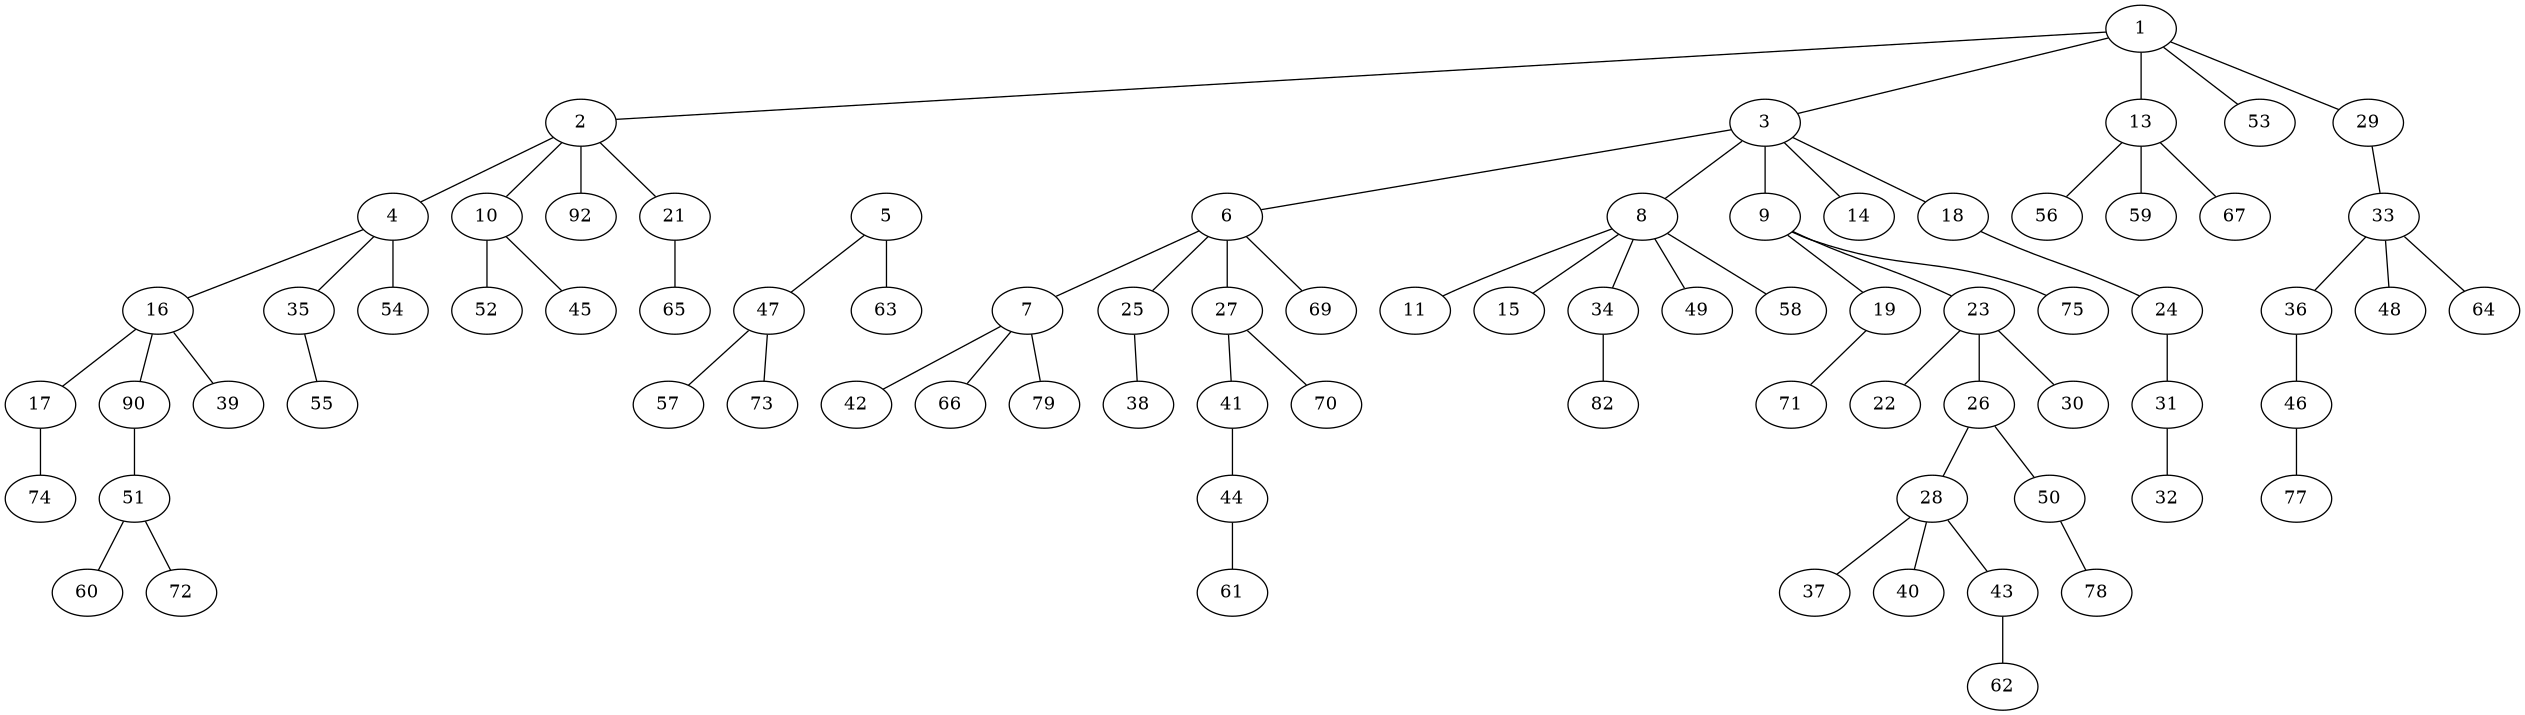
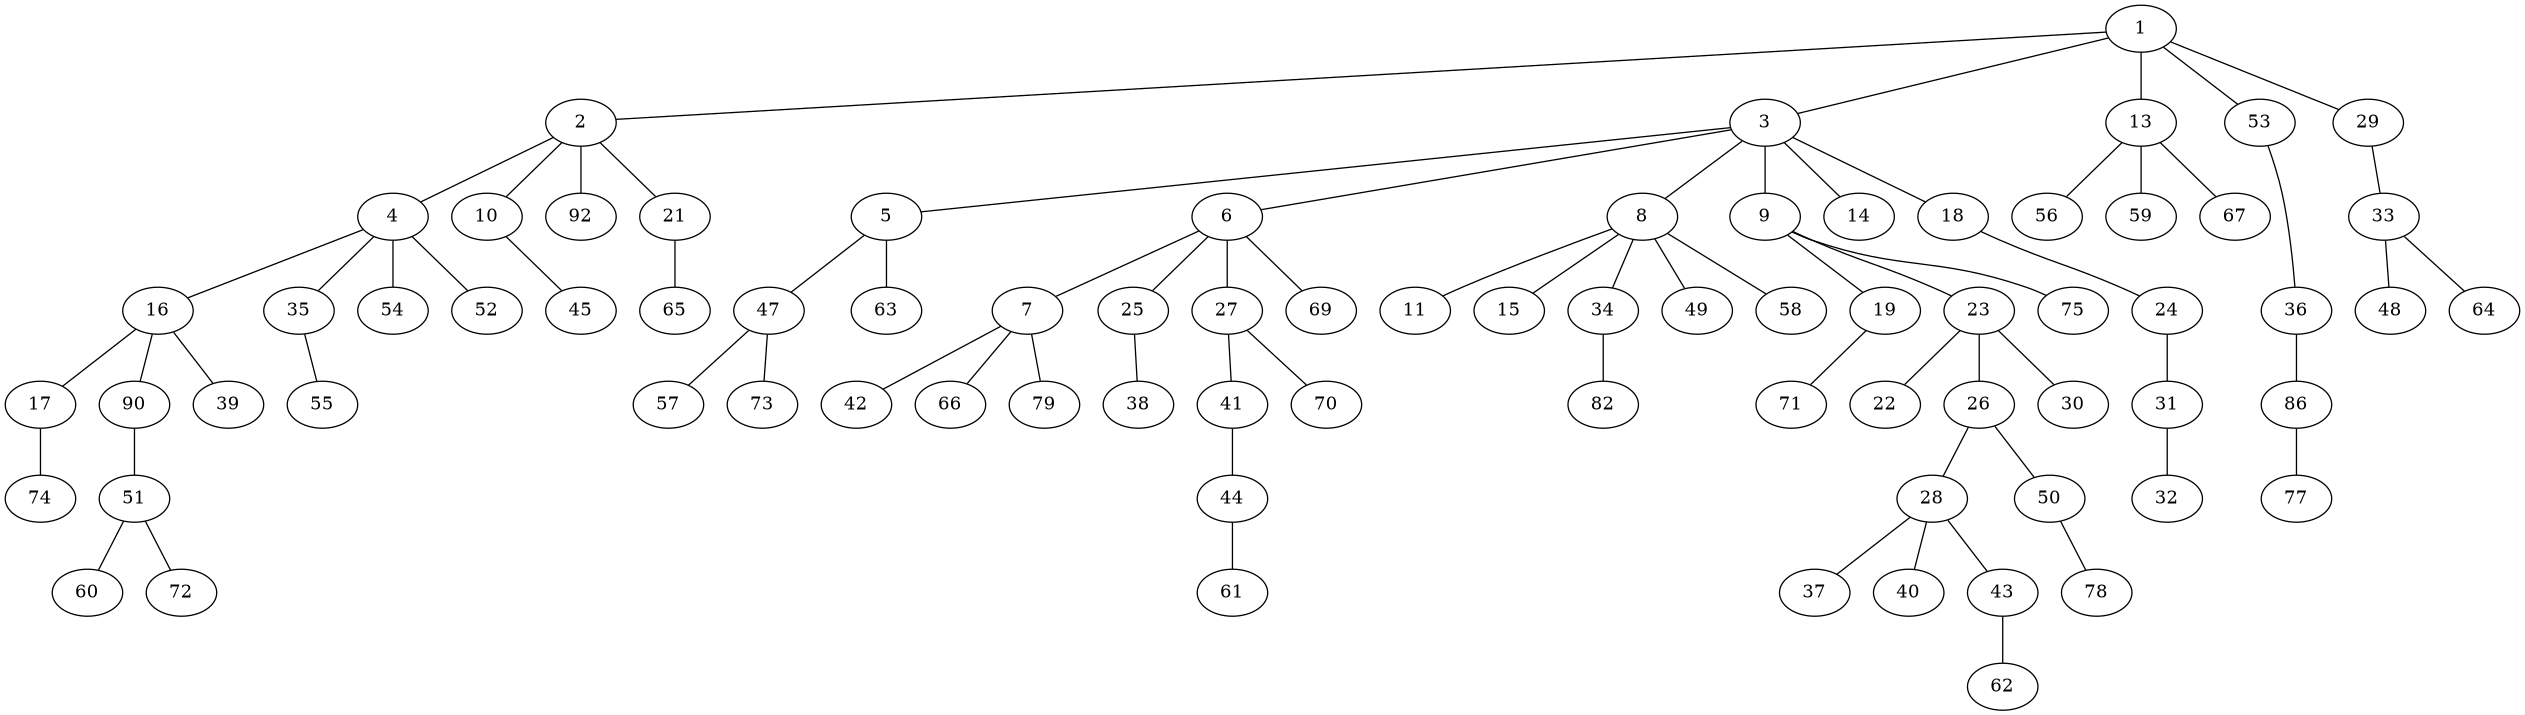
edge "3" -- "5": added
edge "10" -- "52": now "4" -- "52"
edge "33" -- "36": now "53" -- "36"
node "46": label "46" -> "86"
